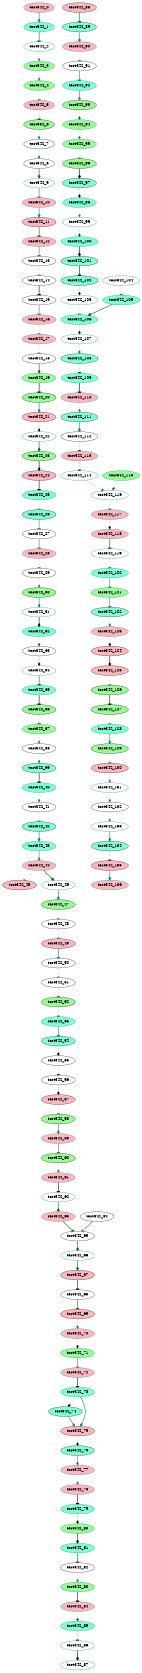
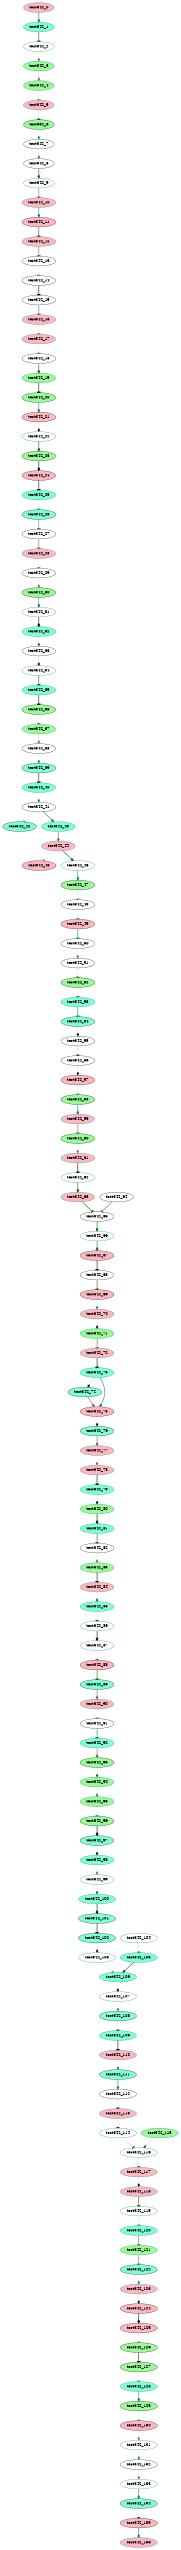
edge "test342_42" -> "test342_43": now "test342_41" -> "test342_43"
edge "test342_50" -> "test342_51": arrowhead tee -> diamond
edge "test342_87" -> "test342_88": added
